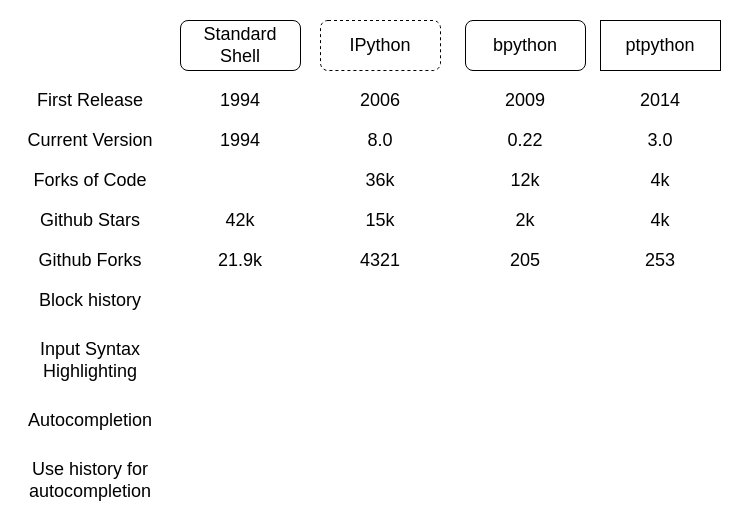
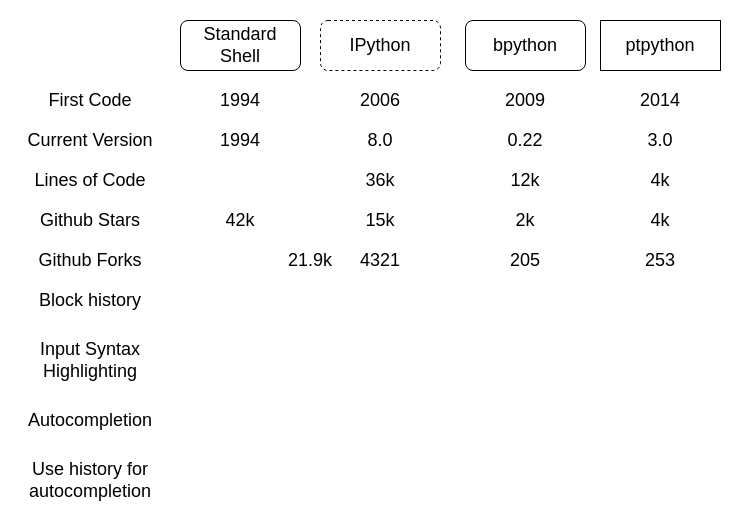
node "First Release": label "First Release" -> "First Code"
node "Forks of Code": label "Forks of Code" -> "Lines of Code"
node "21.9k": moved (241, 261) -> (311, 261)
